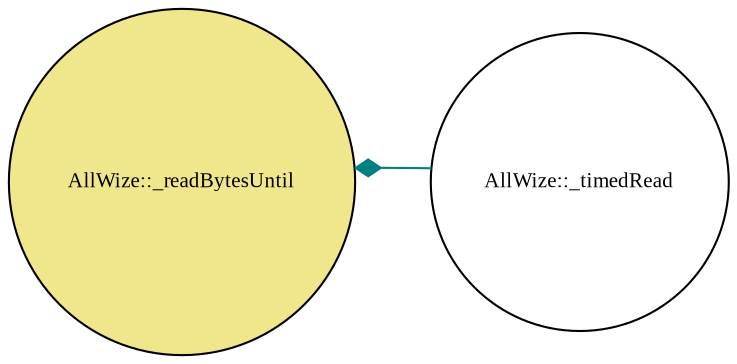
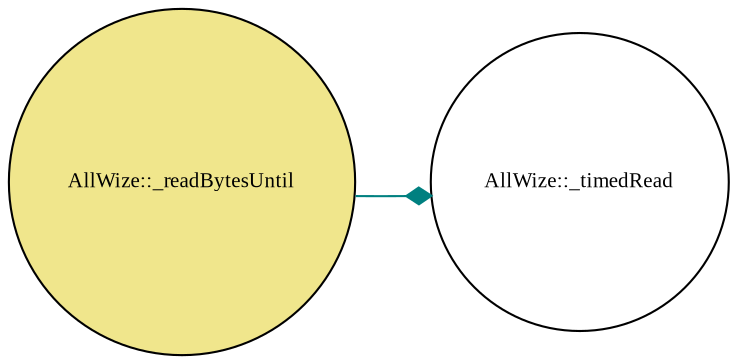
edge "AllWize::_timedRead" -> "AllWize::_readBytesUntil": reversed
